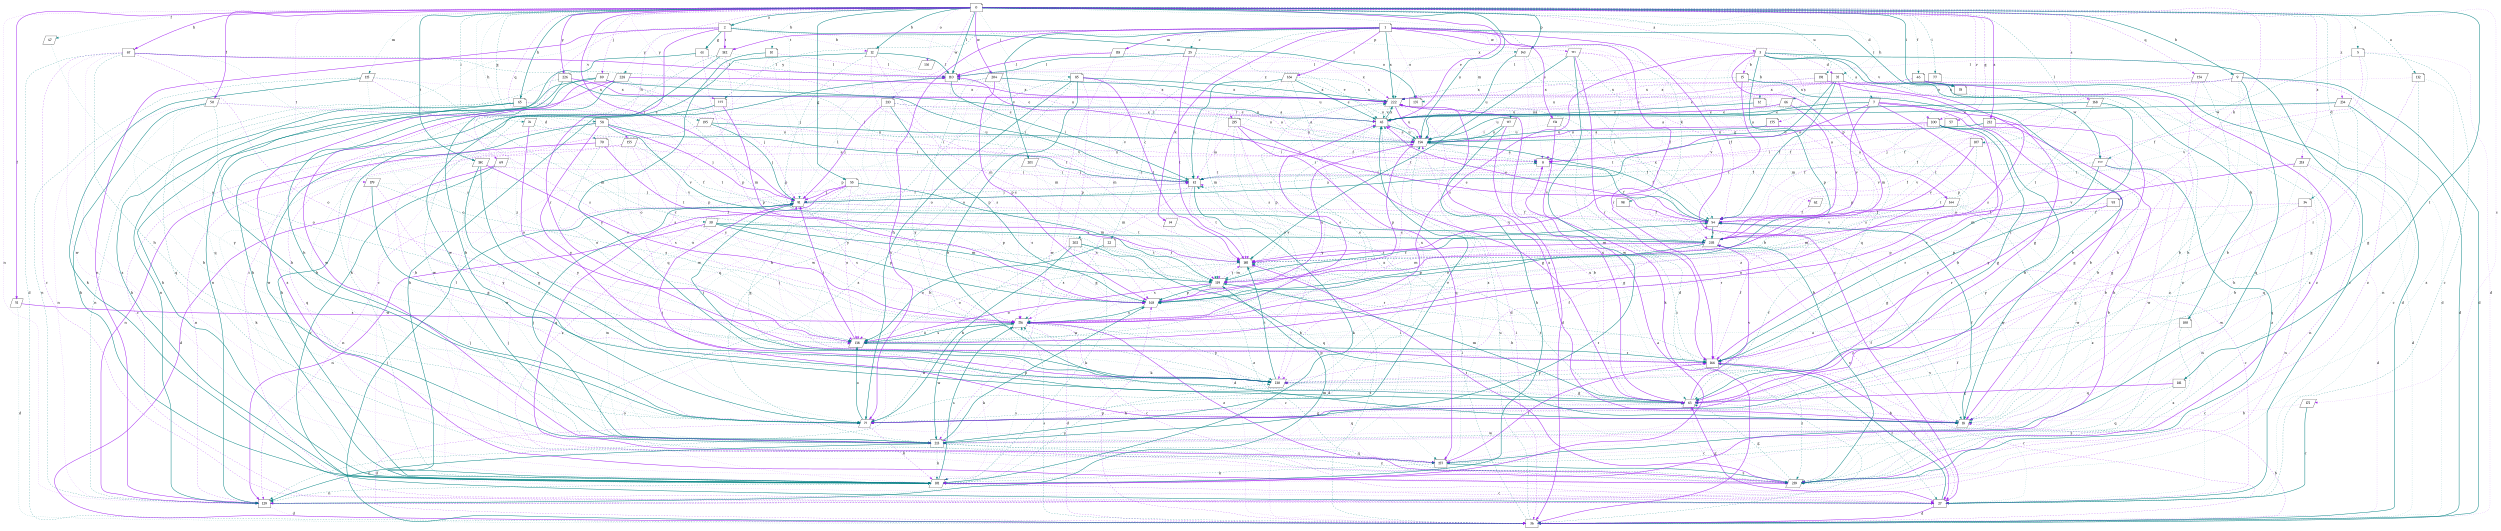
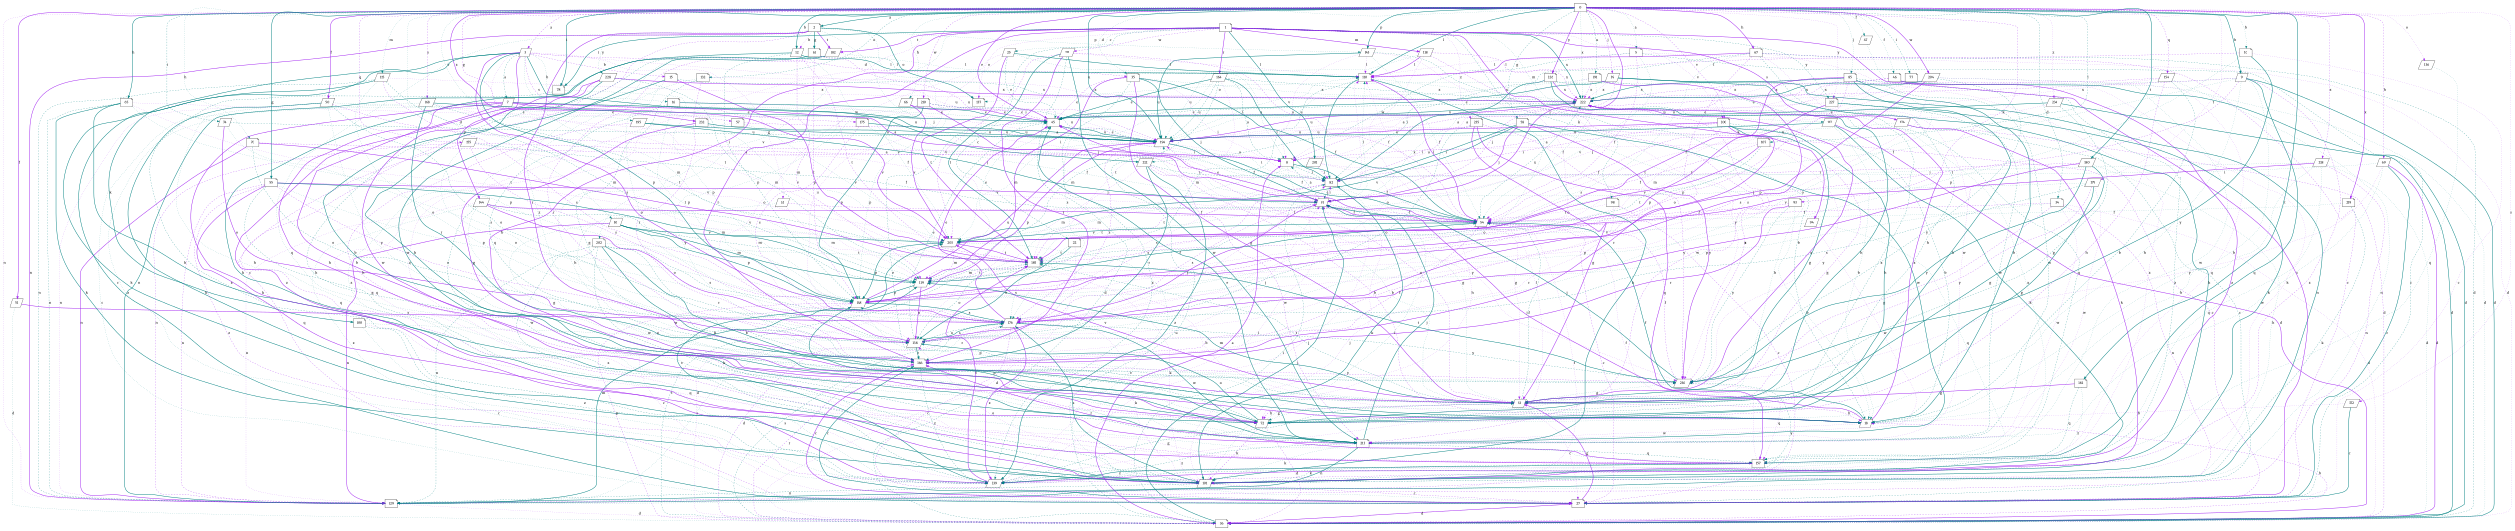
edge "110" -> "119": style dotted -> dashed
node "219": added
